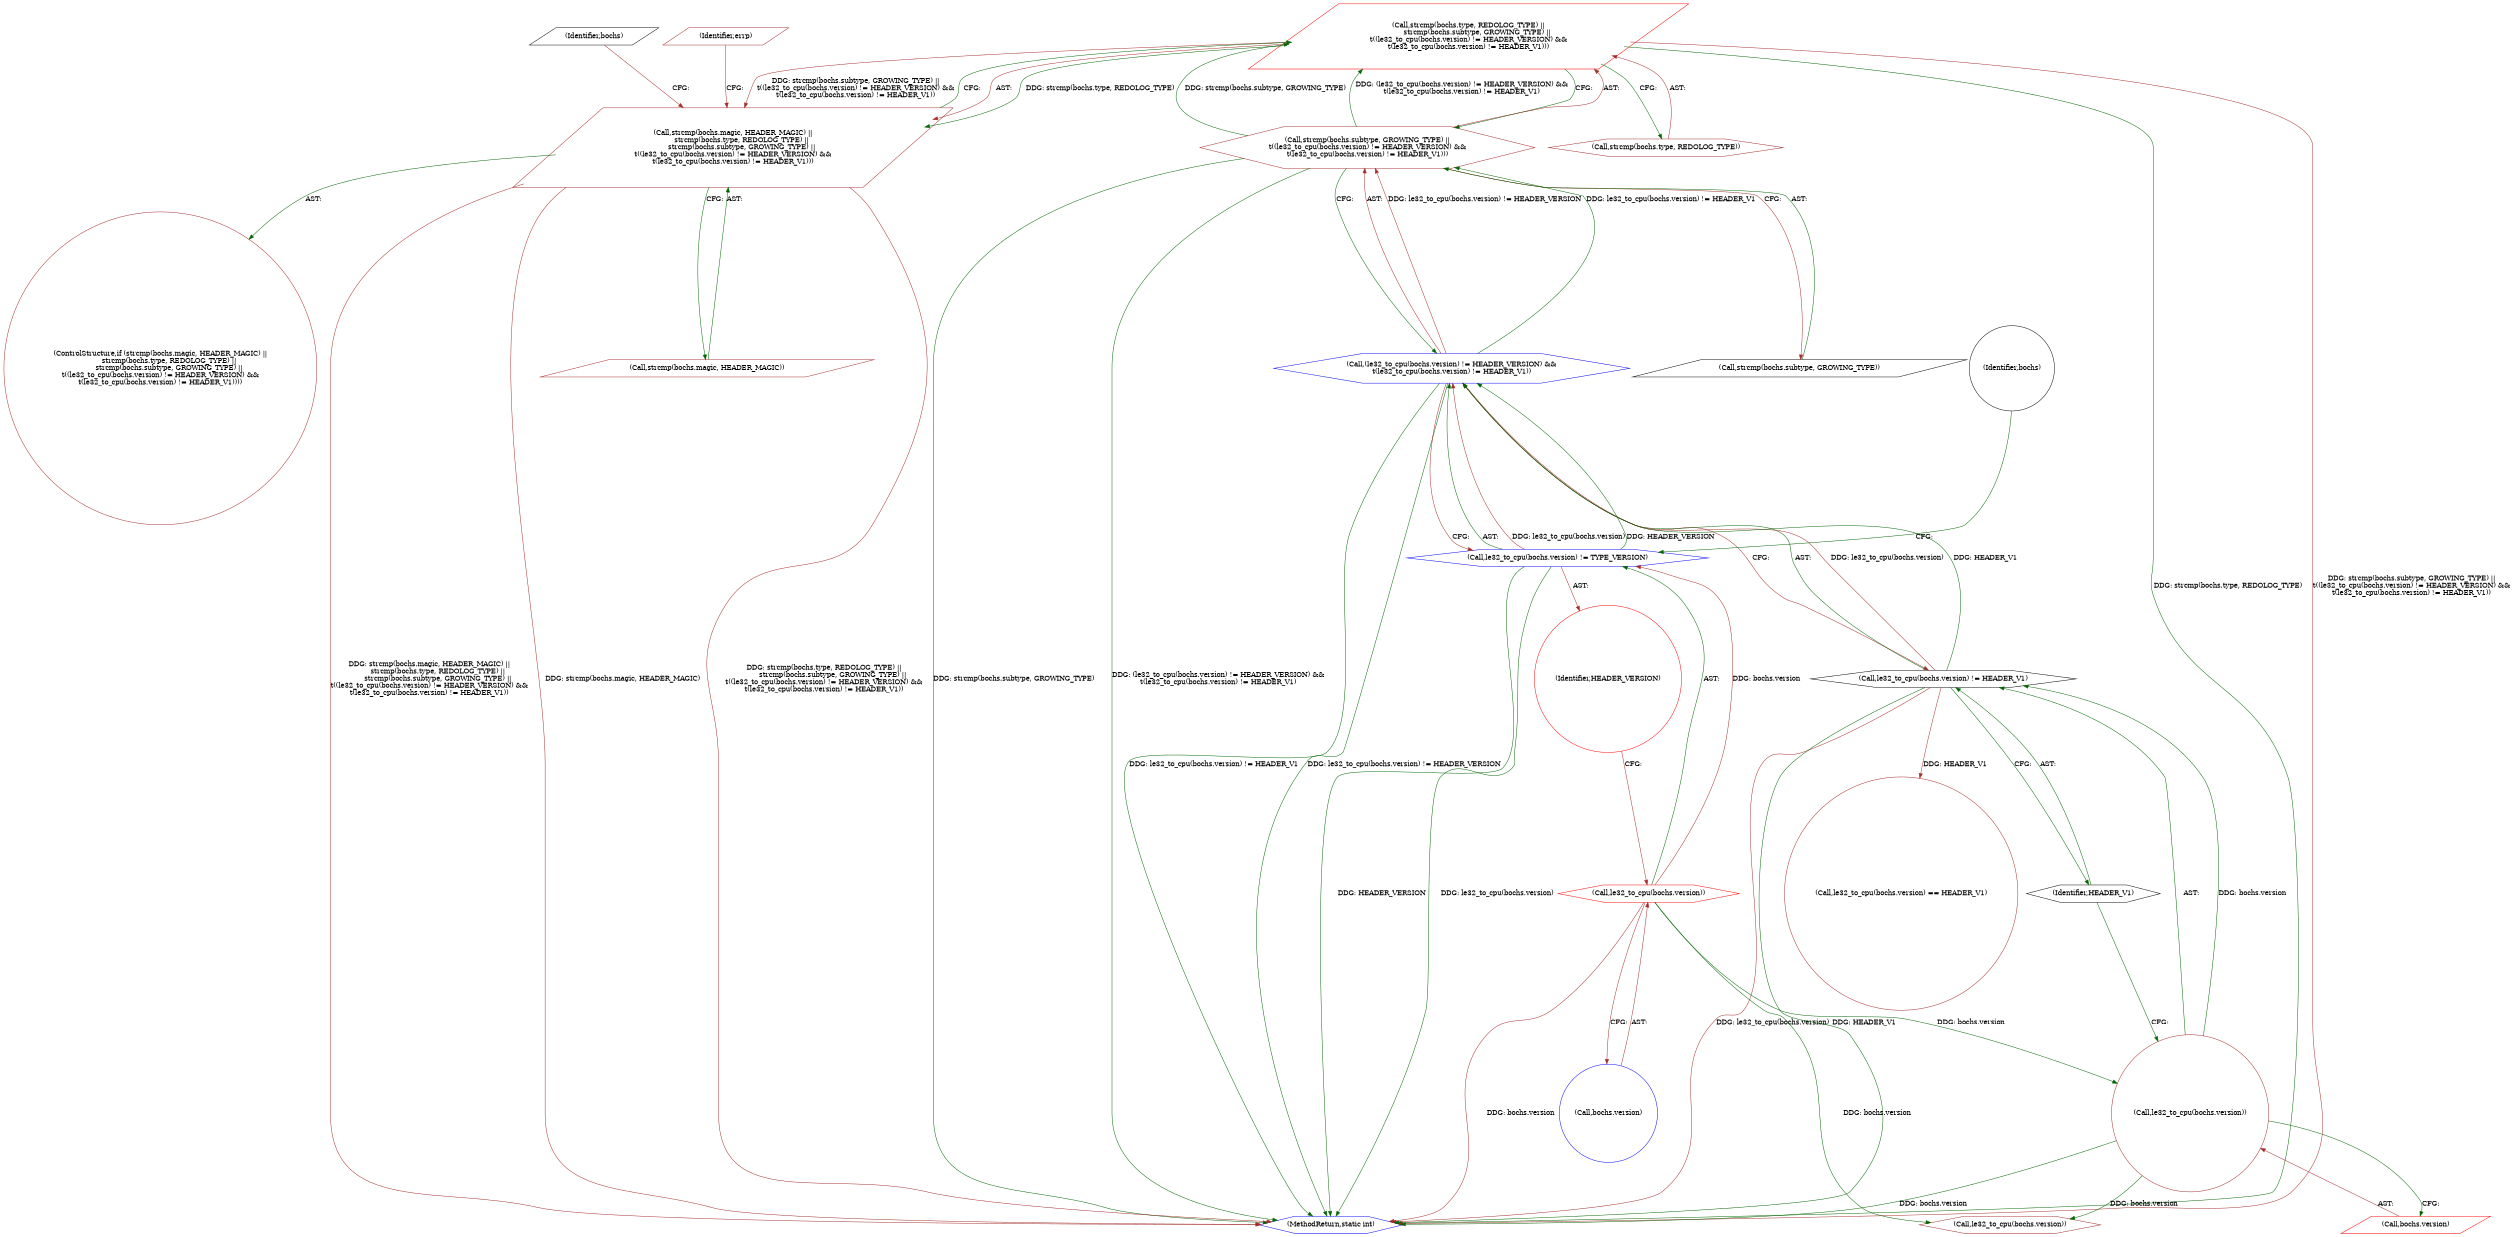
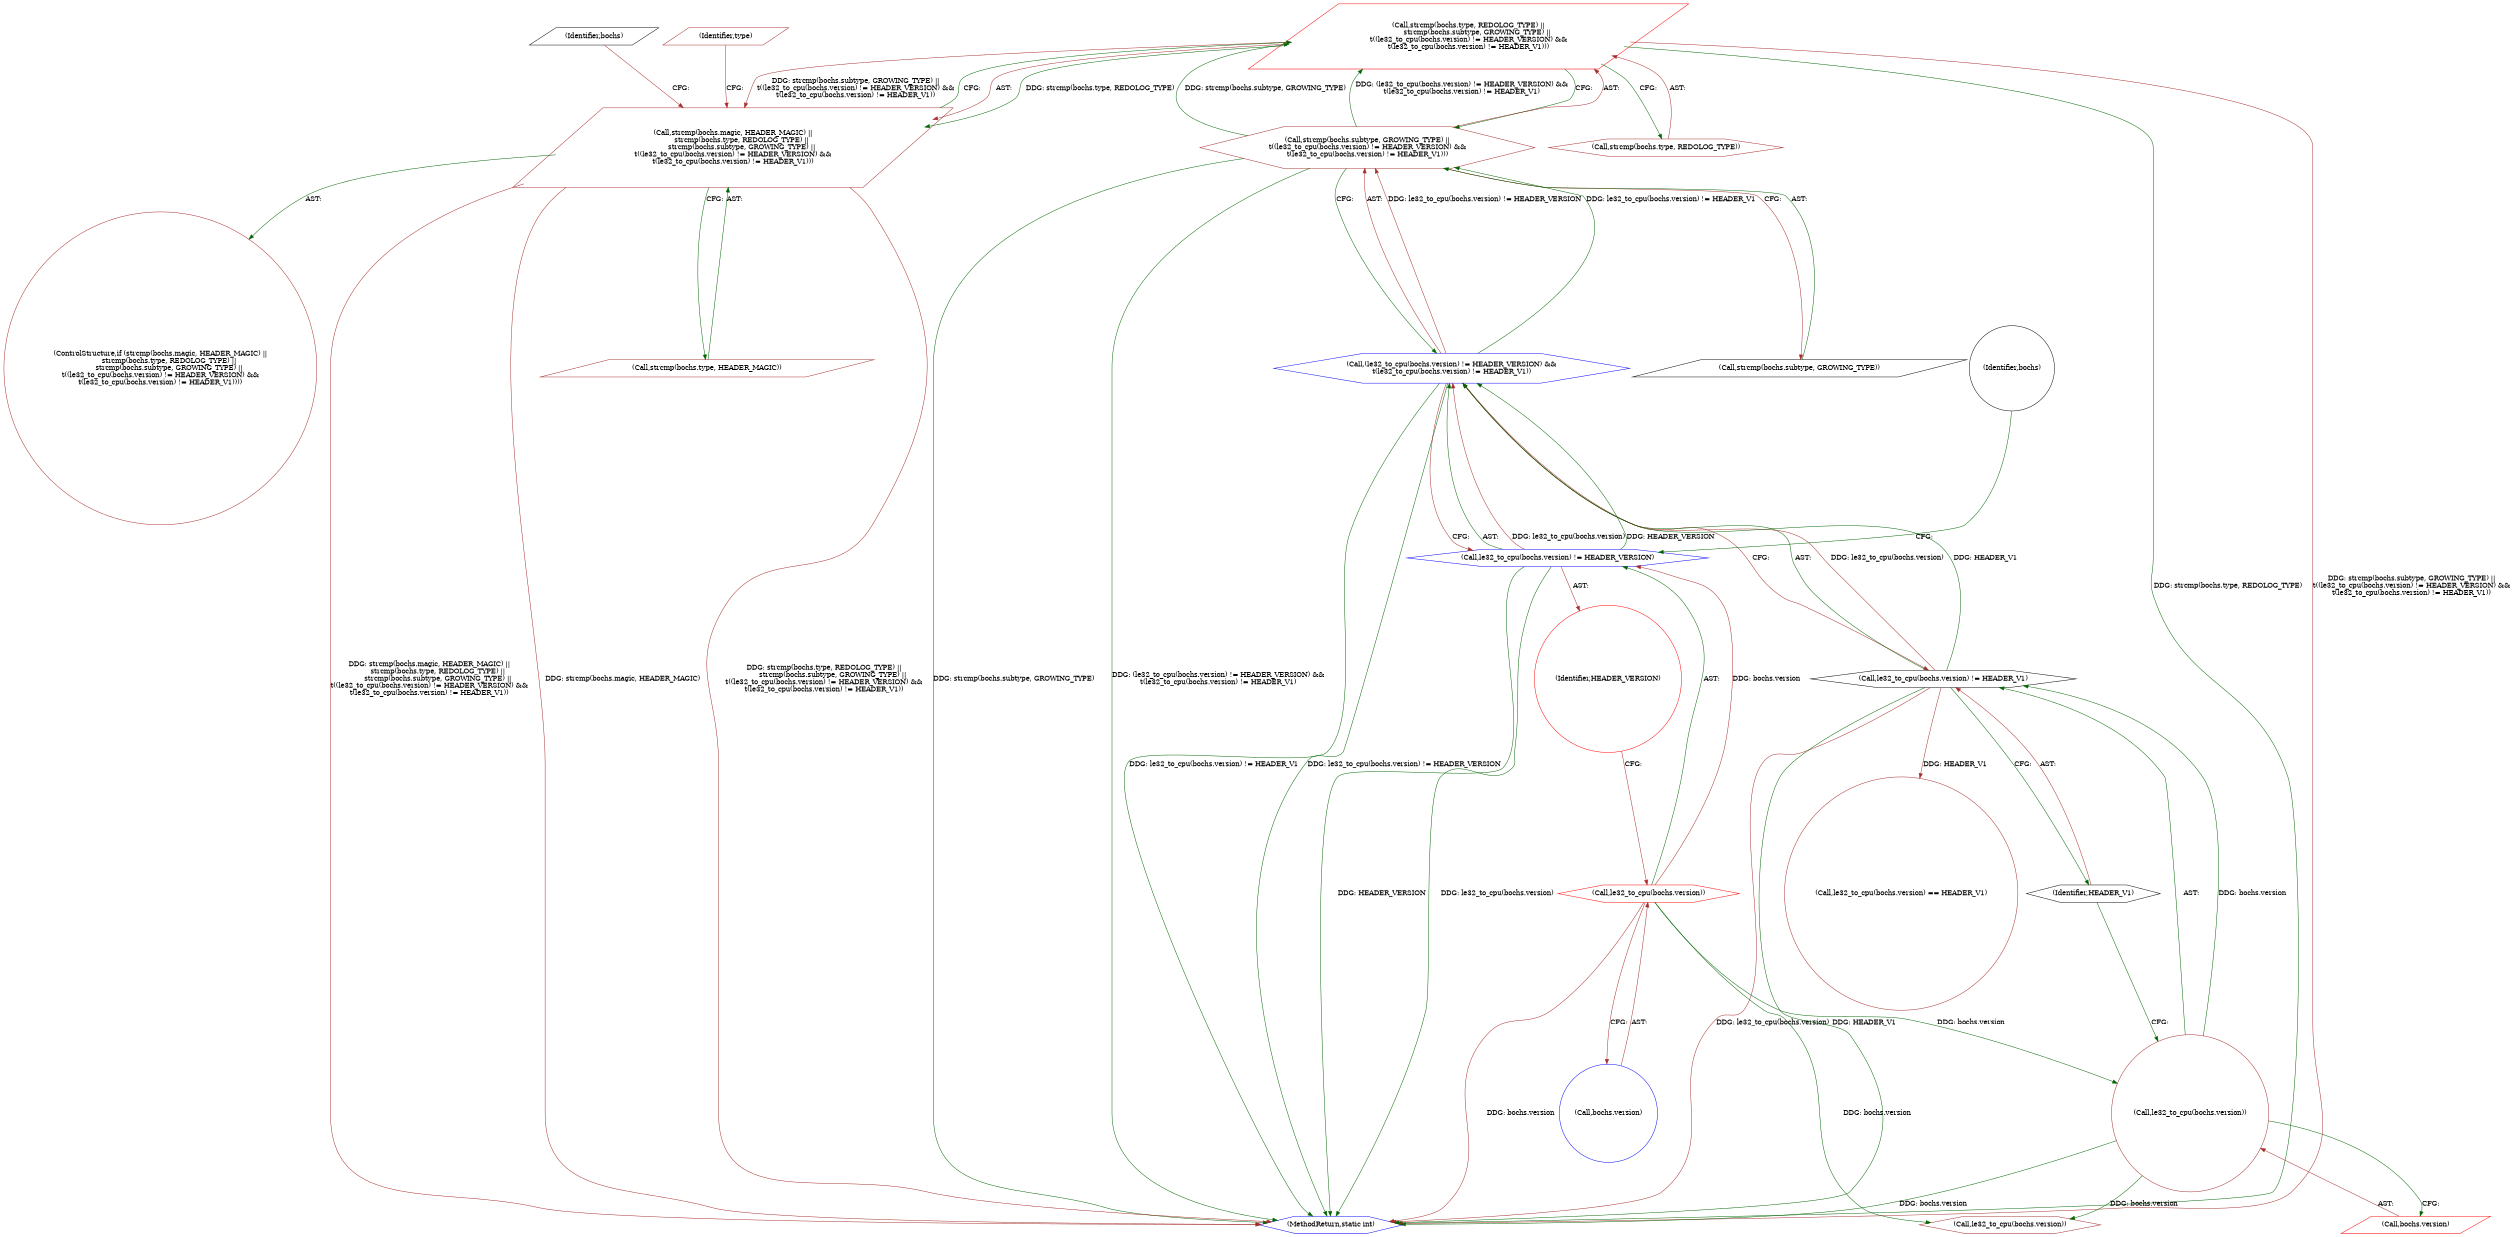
node "(Identifier,errp)": label "(Identifier,errp)" -> "(Identifier,type)"
node "(Call,strcmp(bochs.magic, HEADER_MAGIC))": label "(Call,strcmp(bochs.magic, HEADER_MAGIC))" -> "(Call,strcmp(bochs.type, HEADER_MAGIC))"
node "(Call,le32_to_cpu(bochs.version) != TYPE_VERSION)": label "(Call,le32_to_cpu(bochs.version) != TYPE_VERSION)" -> "(Call,le32_to_cpu(bochs.version) != HEADER_VERSION)"
edge "(Identifier,HEADER_V1)" -> "(Call,le32_to_cpu(bochs.version) != HEADER_V1)": color darkgreen -> brown
